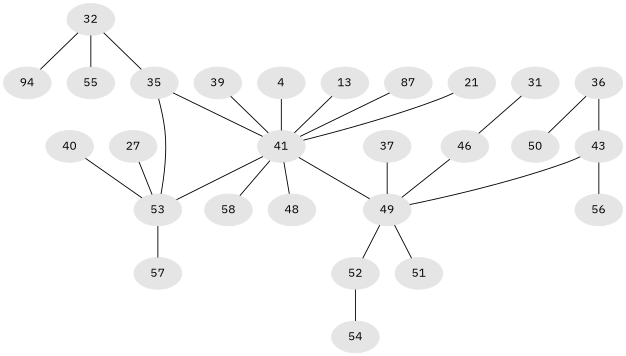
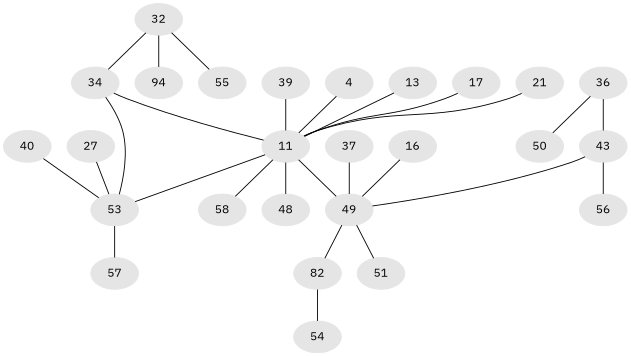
node "35": label "35" -> "34"
node "87": label "87" -> "17"
node "31": removed
node "41": label "41" -> "11"
node "46": label "46" -> "16"
node "52": label "52" -> "82"
